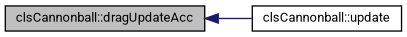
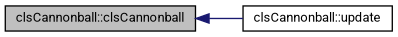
node "clsCannonball::dragUpdateAcc": label "clsCannonball::dragUpdateAcc" -> "clsCannonball::clsCannonball"
